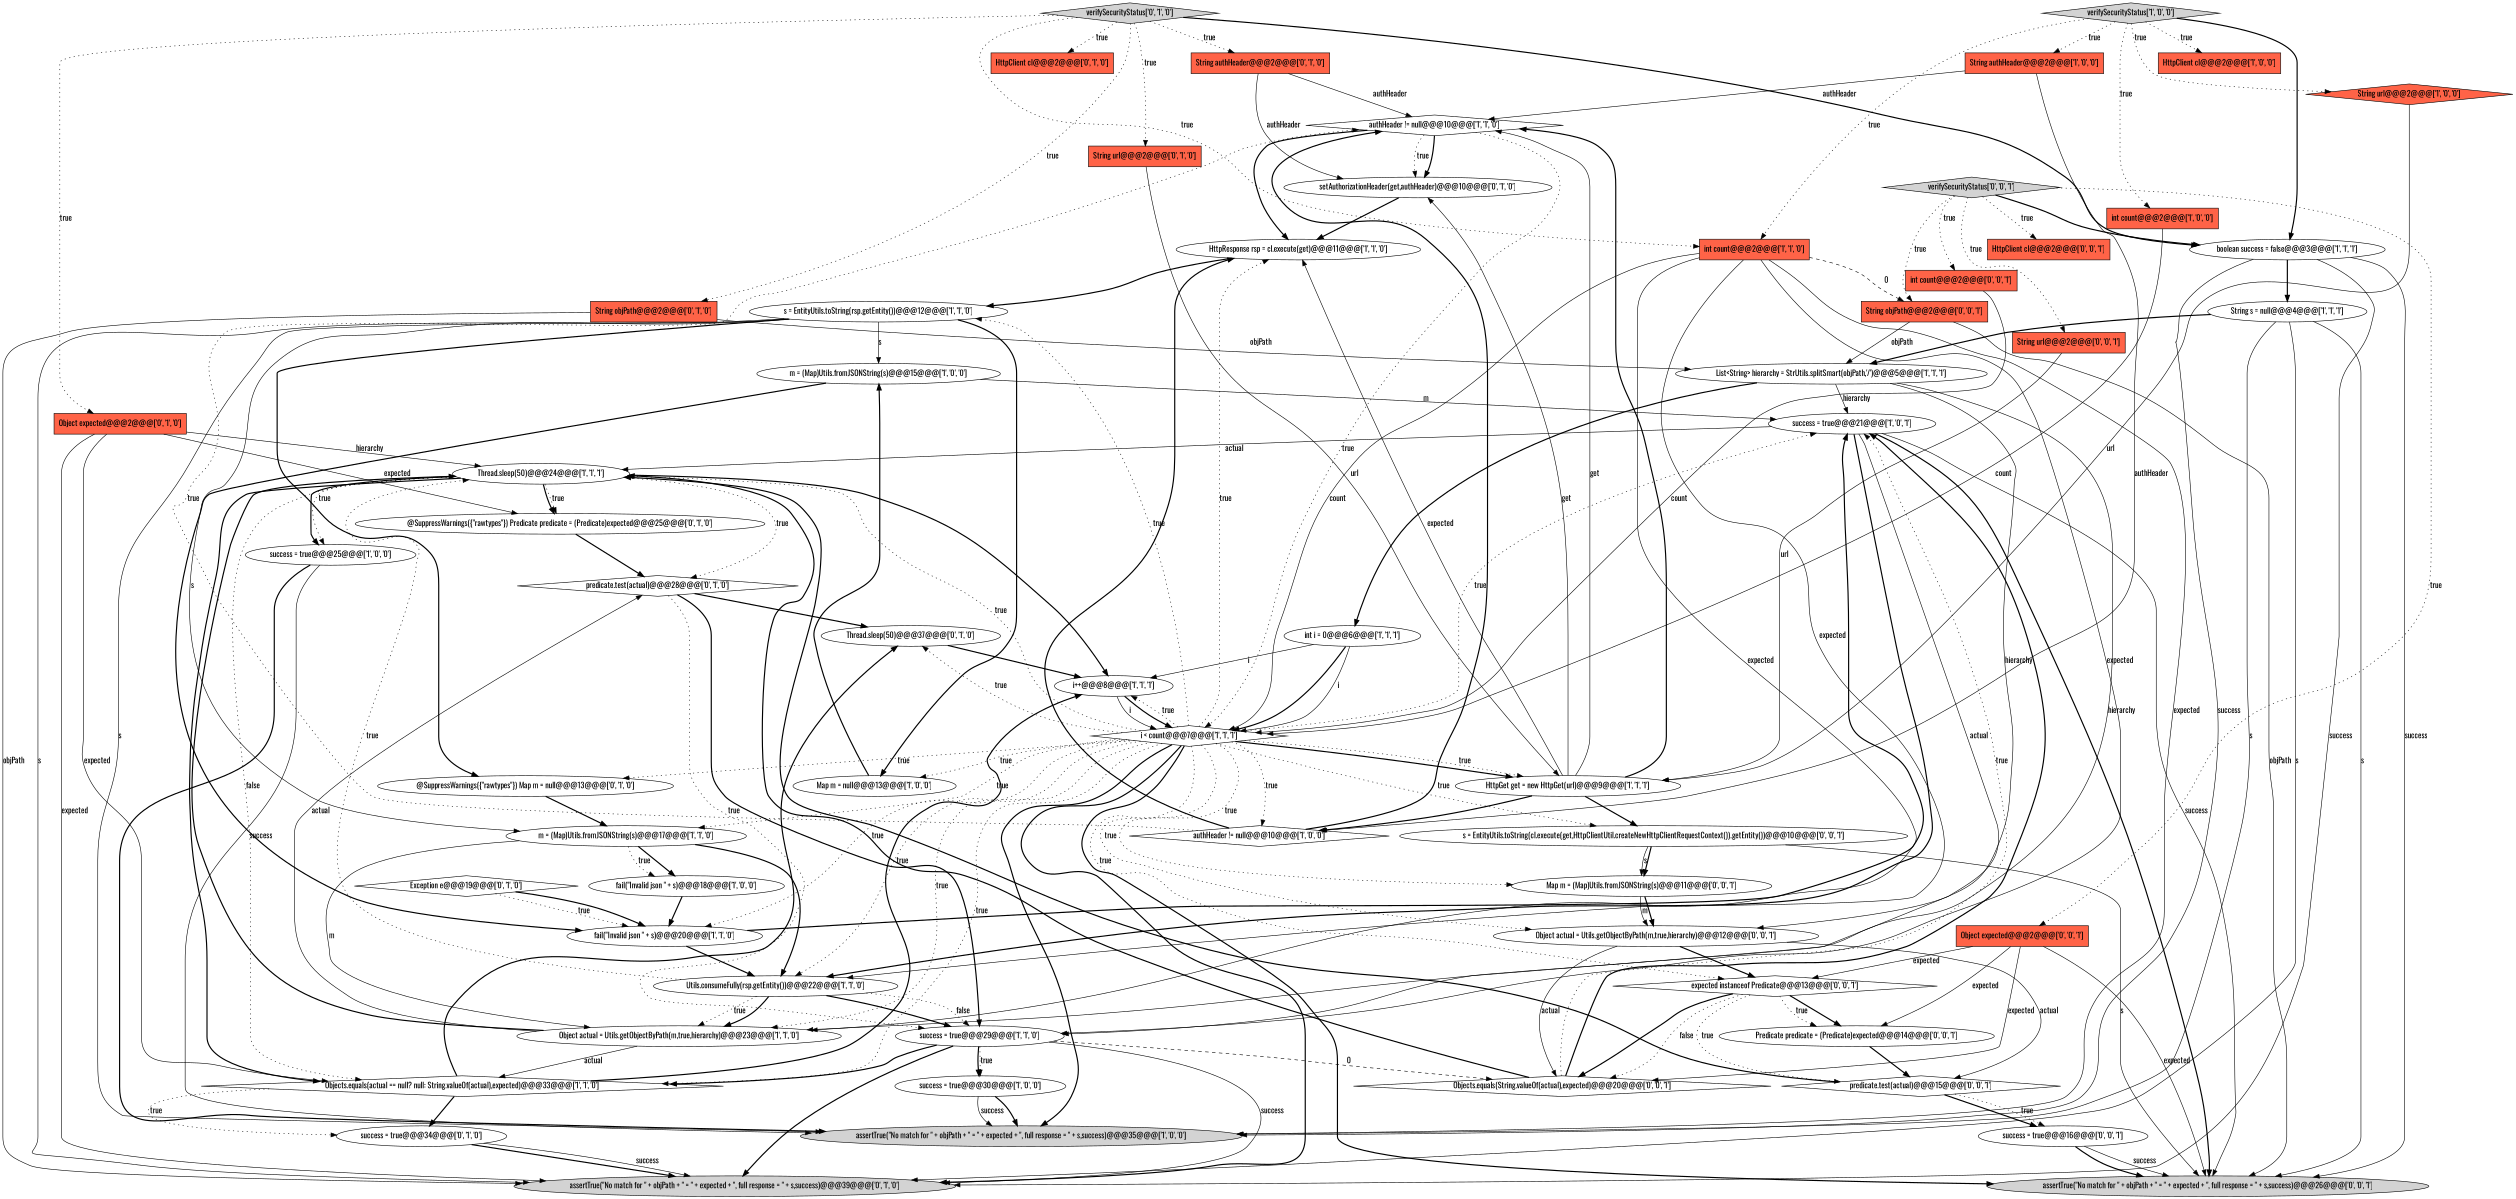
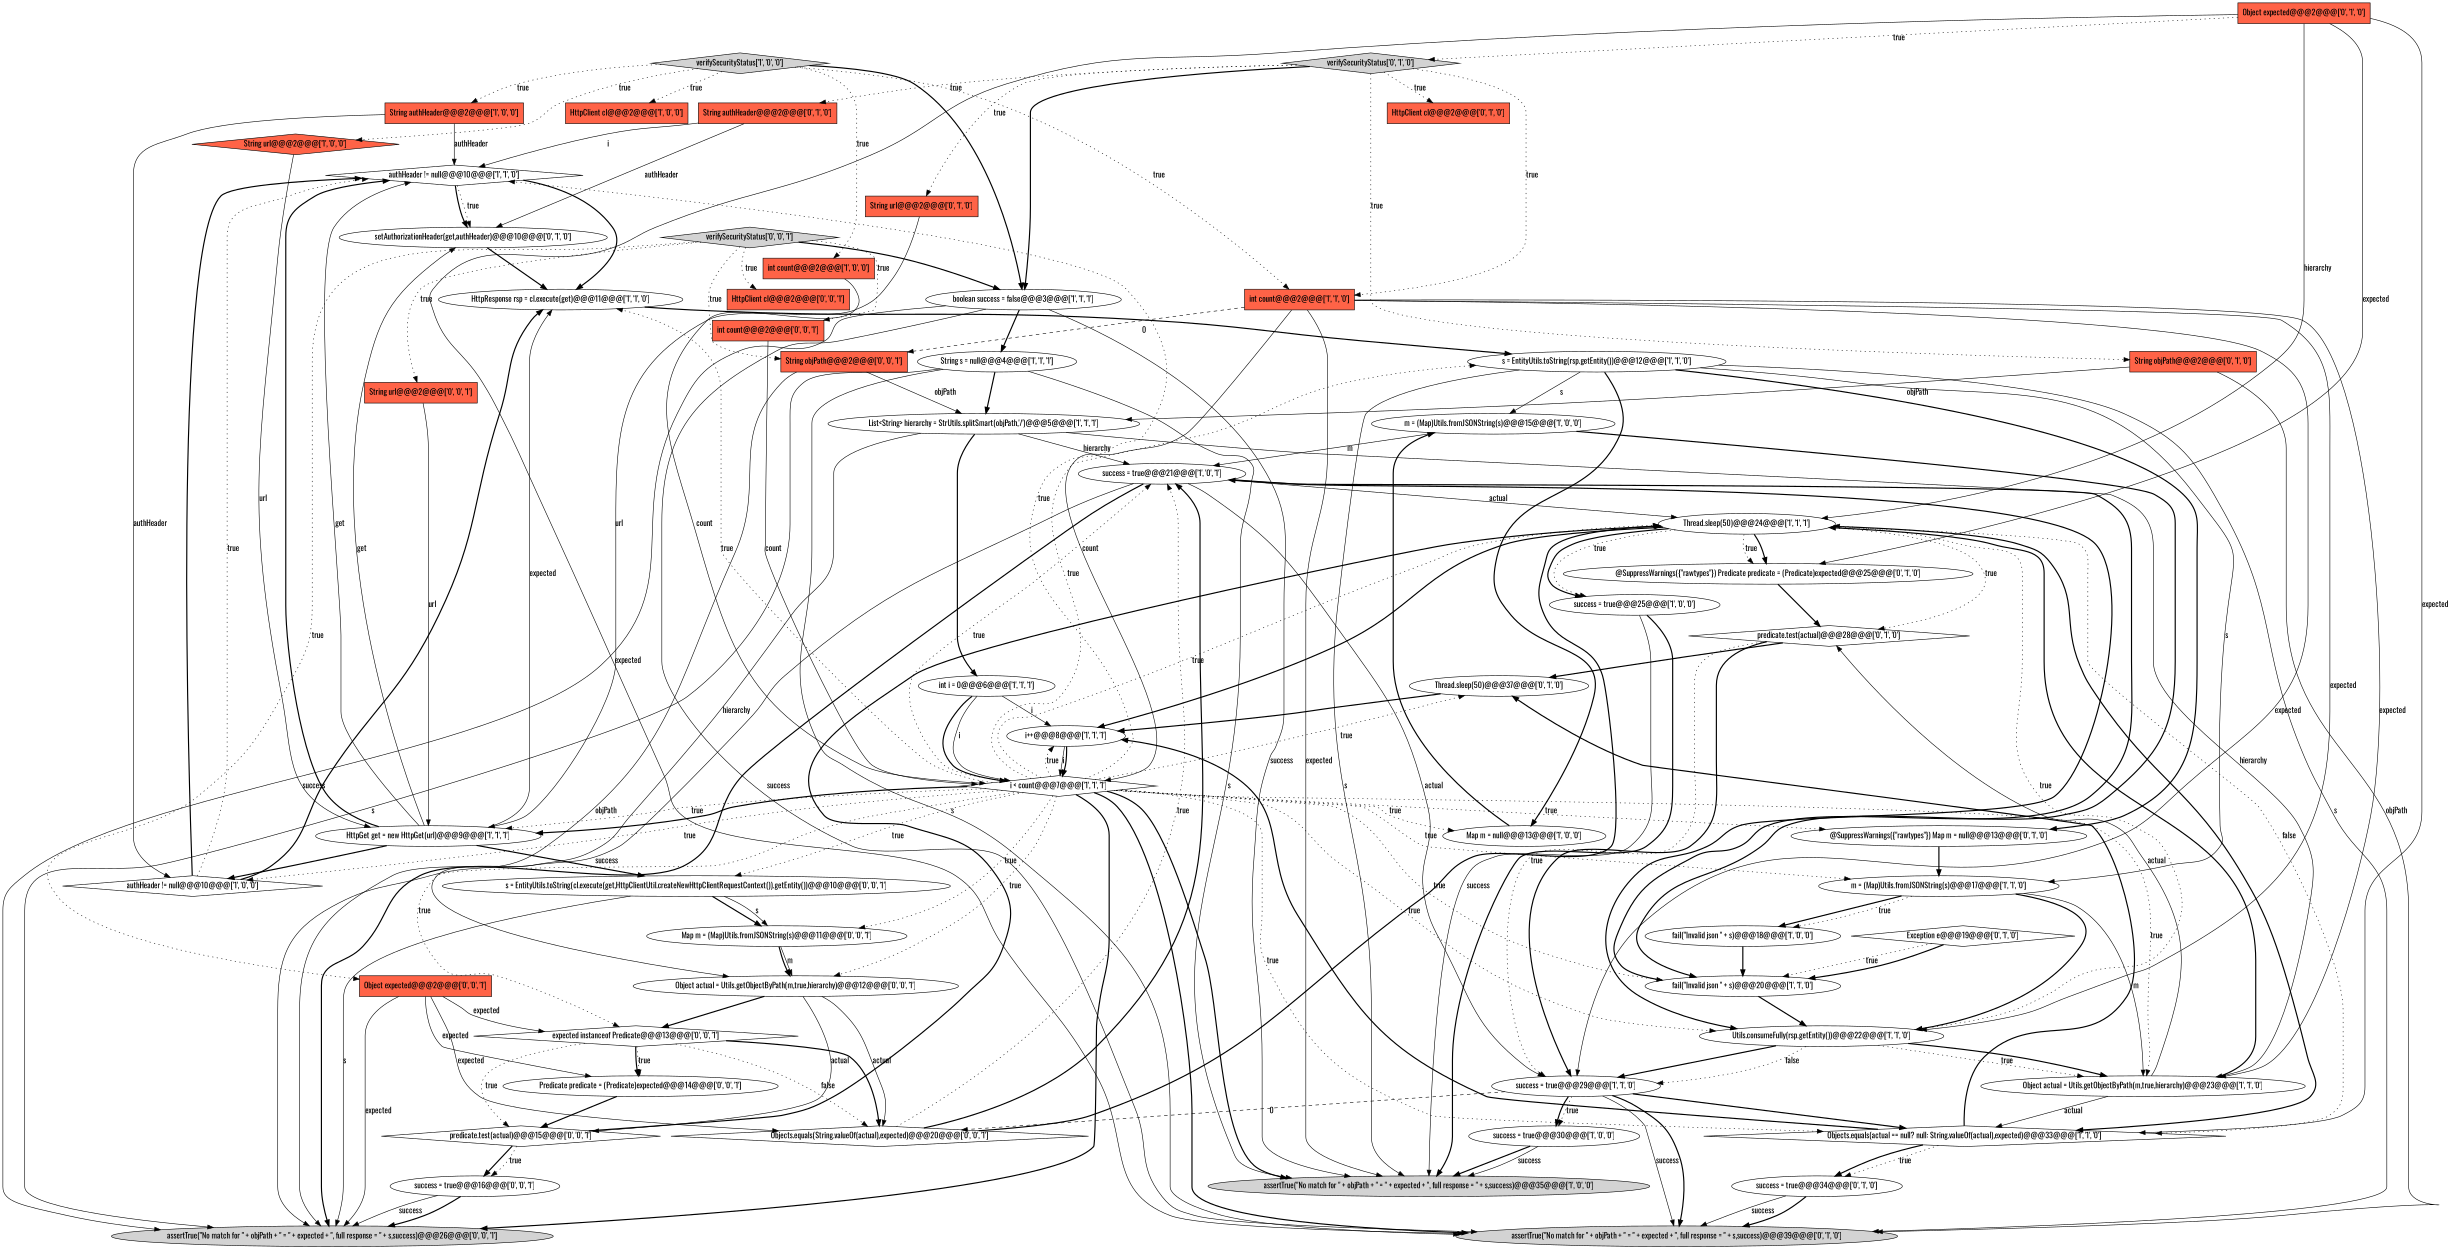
edge "verifySecurityStatus['0', '1', '0']" -> "Object expected@@@2@@@['0', '1', '0']": reversed
edge "String authHeader@@@2@@@['0', '1', '0']" -> "authHeader != null@@@10@@@['1', '1', '0']": label "authHeader" -> "i"
edge "authHeader != null@@@10@@@['1', '1', '0']" -> "i < count@@@7@@@['1', '1', '1']": reversed
